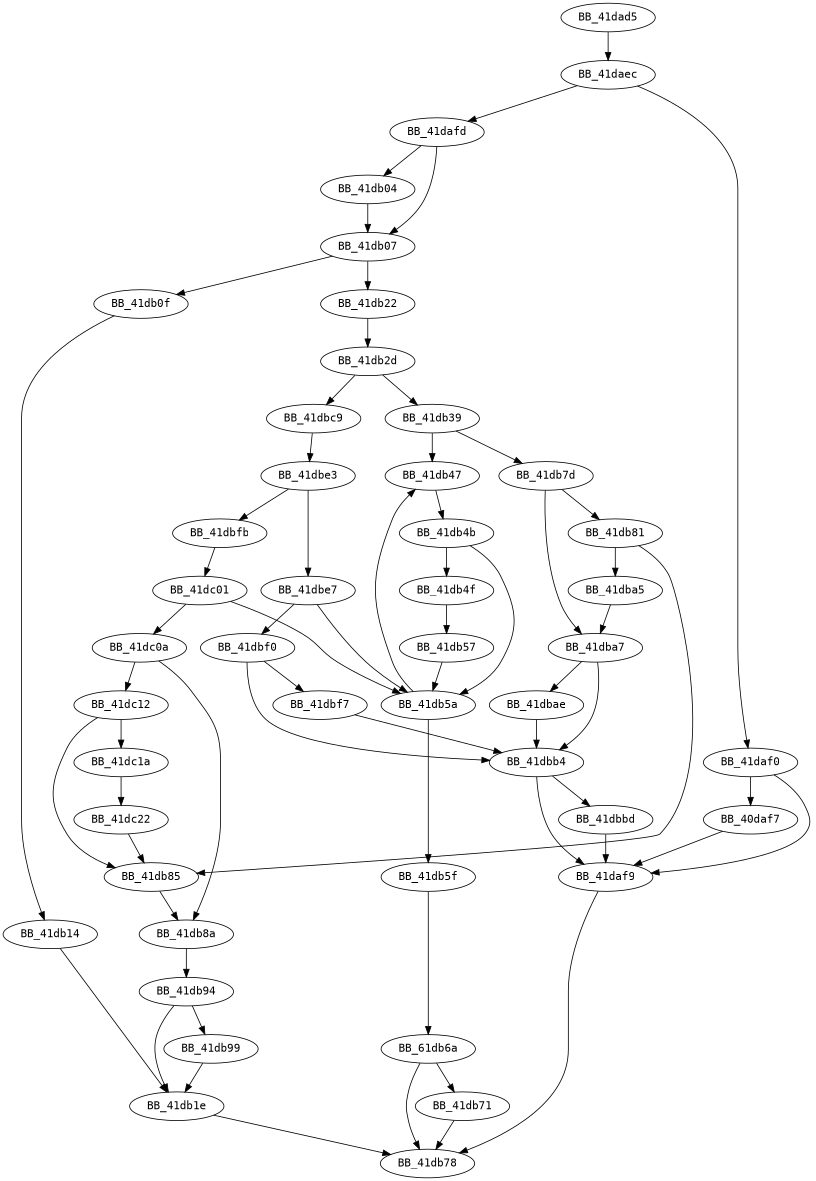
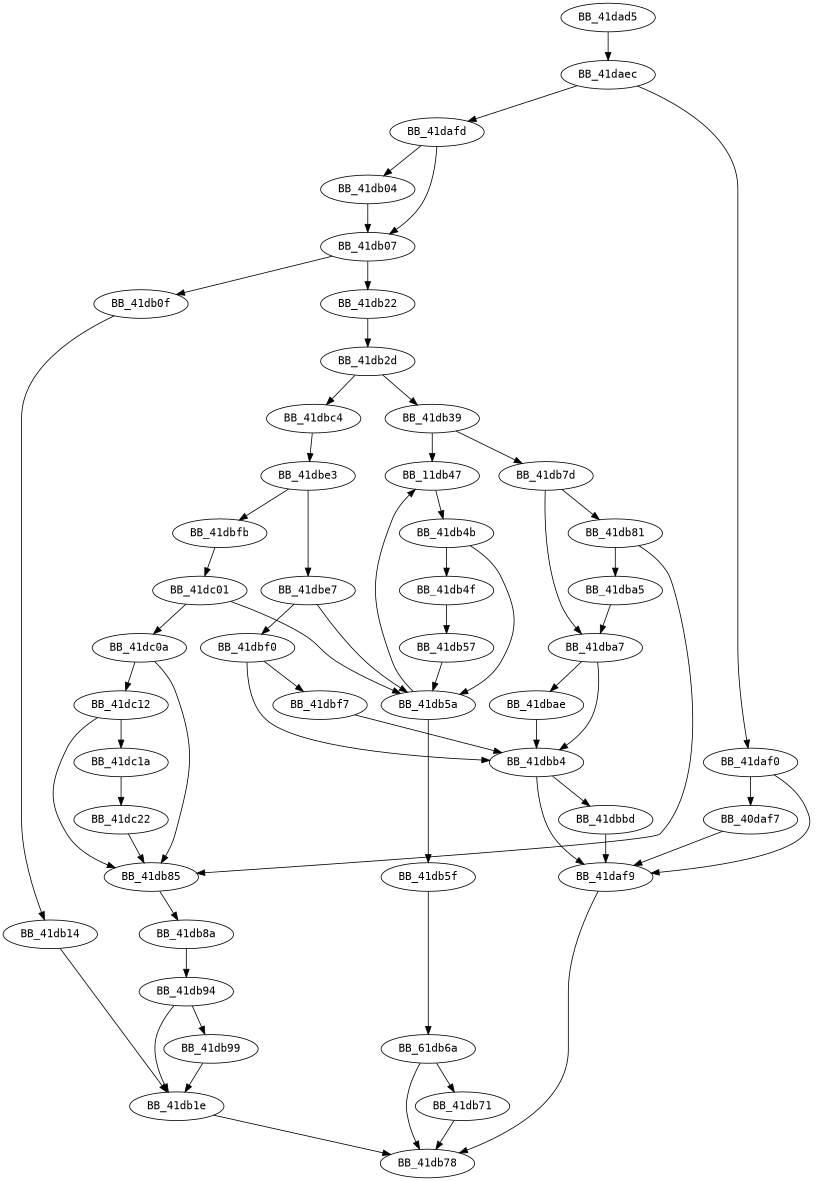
node "BB_41dbc9": label "BB_41dbc9" -> "BB_41dbc4"
node "BB_41db47": label "BB_41db47" -> "BB_11db47"
edge "BB_41dc0a" -> "BB_41db8a": now "BB_41dc0a" -> "BB_41db85"
